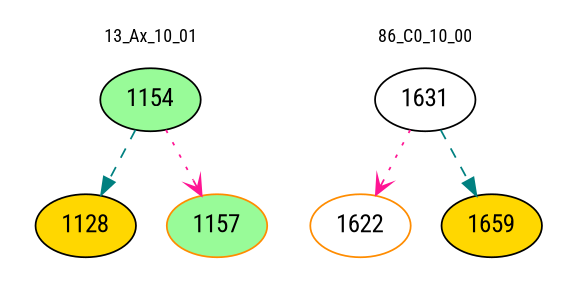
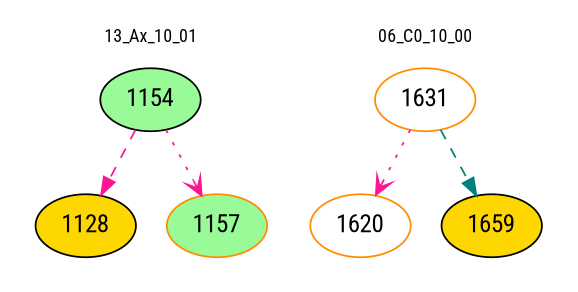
cluster "86_C0_10_00": label "86_C0_10_00" -> "06_C0_10_00"
node "1631": color black -> darkorange
edge "1154" -> "1128": color teal -> deeppink
node "1622": label "1622" -> "1620"
